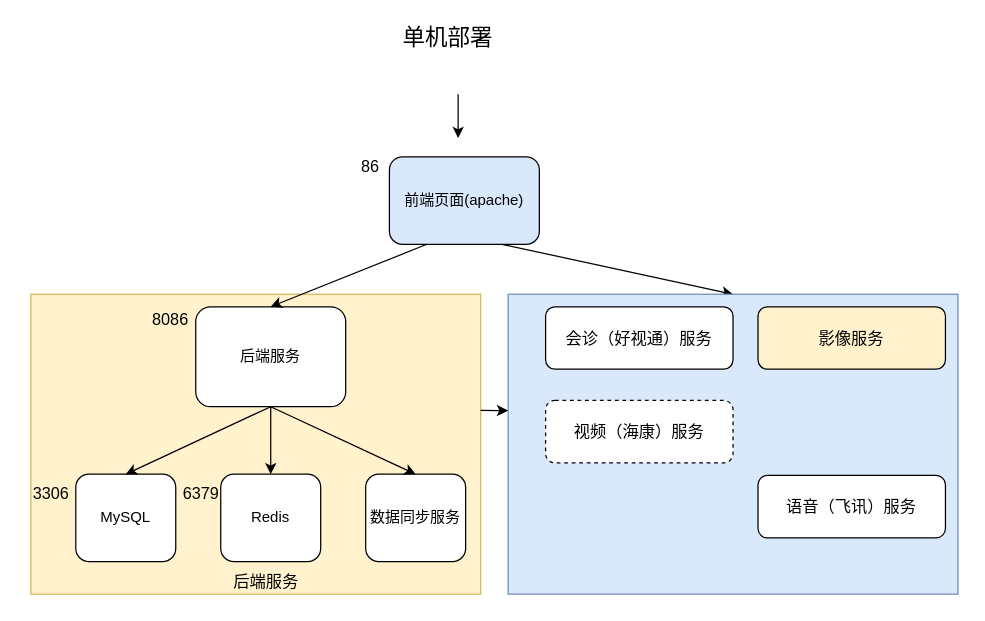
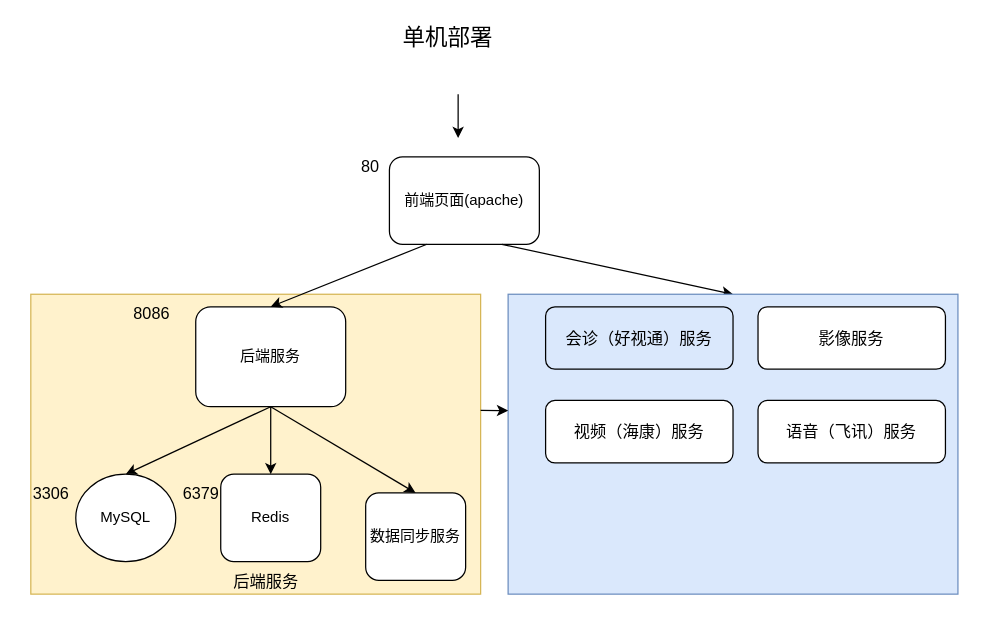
node "86": label "86" -> "80"
node "前端页面(apache)": fillcolor #dae8fc -> #ffffff
node "8086": moved (171, 319) -> (152, 313)
node "会诊（好视通）服务": fillcolor #ffffff -> #dae8fc
node "影像服务": fillcolor #fff2cc -> #ffffff
node "视频（海康）服务": style dashed -> solid
node "语音（飞讯）服务": moved (852, 507) -> (852, 432)
node "MySQL": shape rounded rectangle -> ellipse
node "数据同步服务": moved (416, 518) -> (416, 537)
